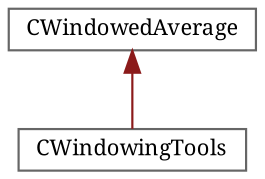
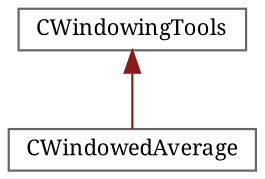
edge "CWindowingTools" -> "CWindowedAverage": reversed
